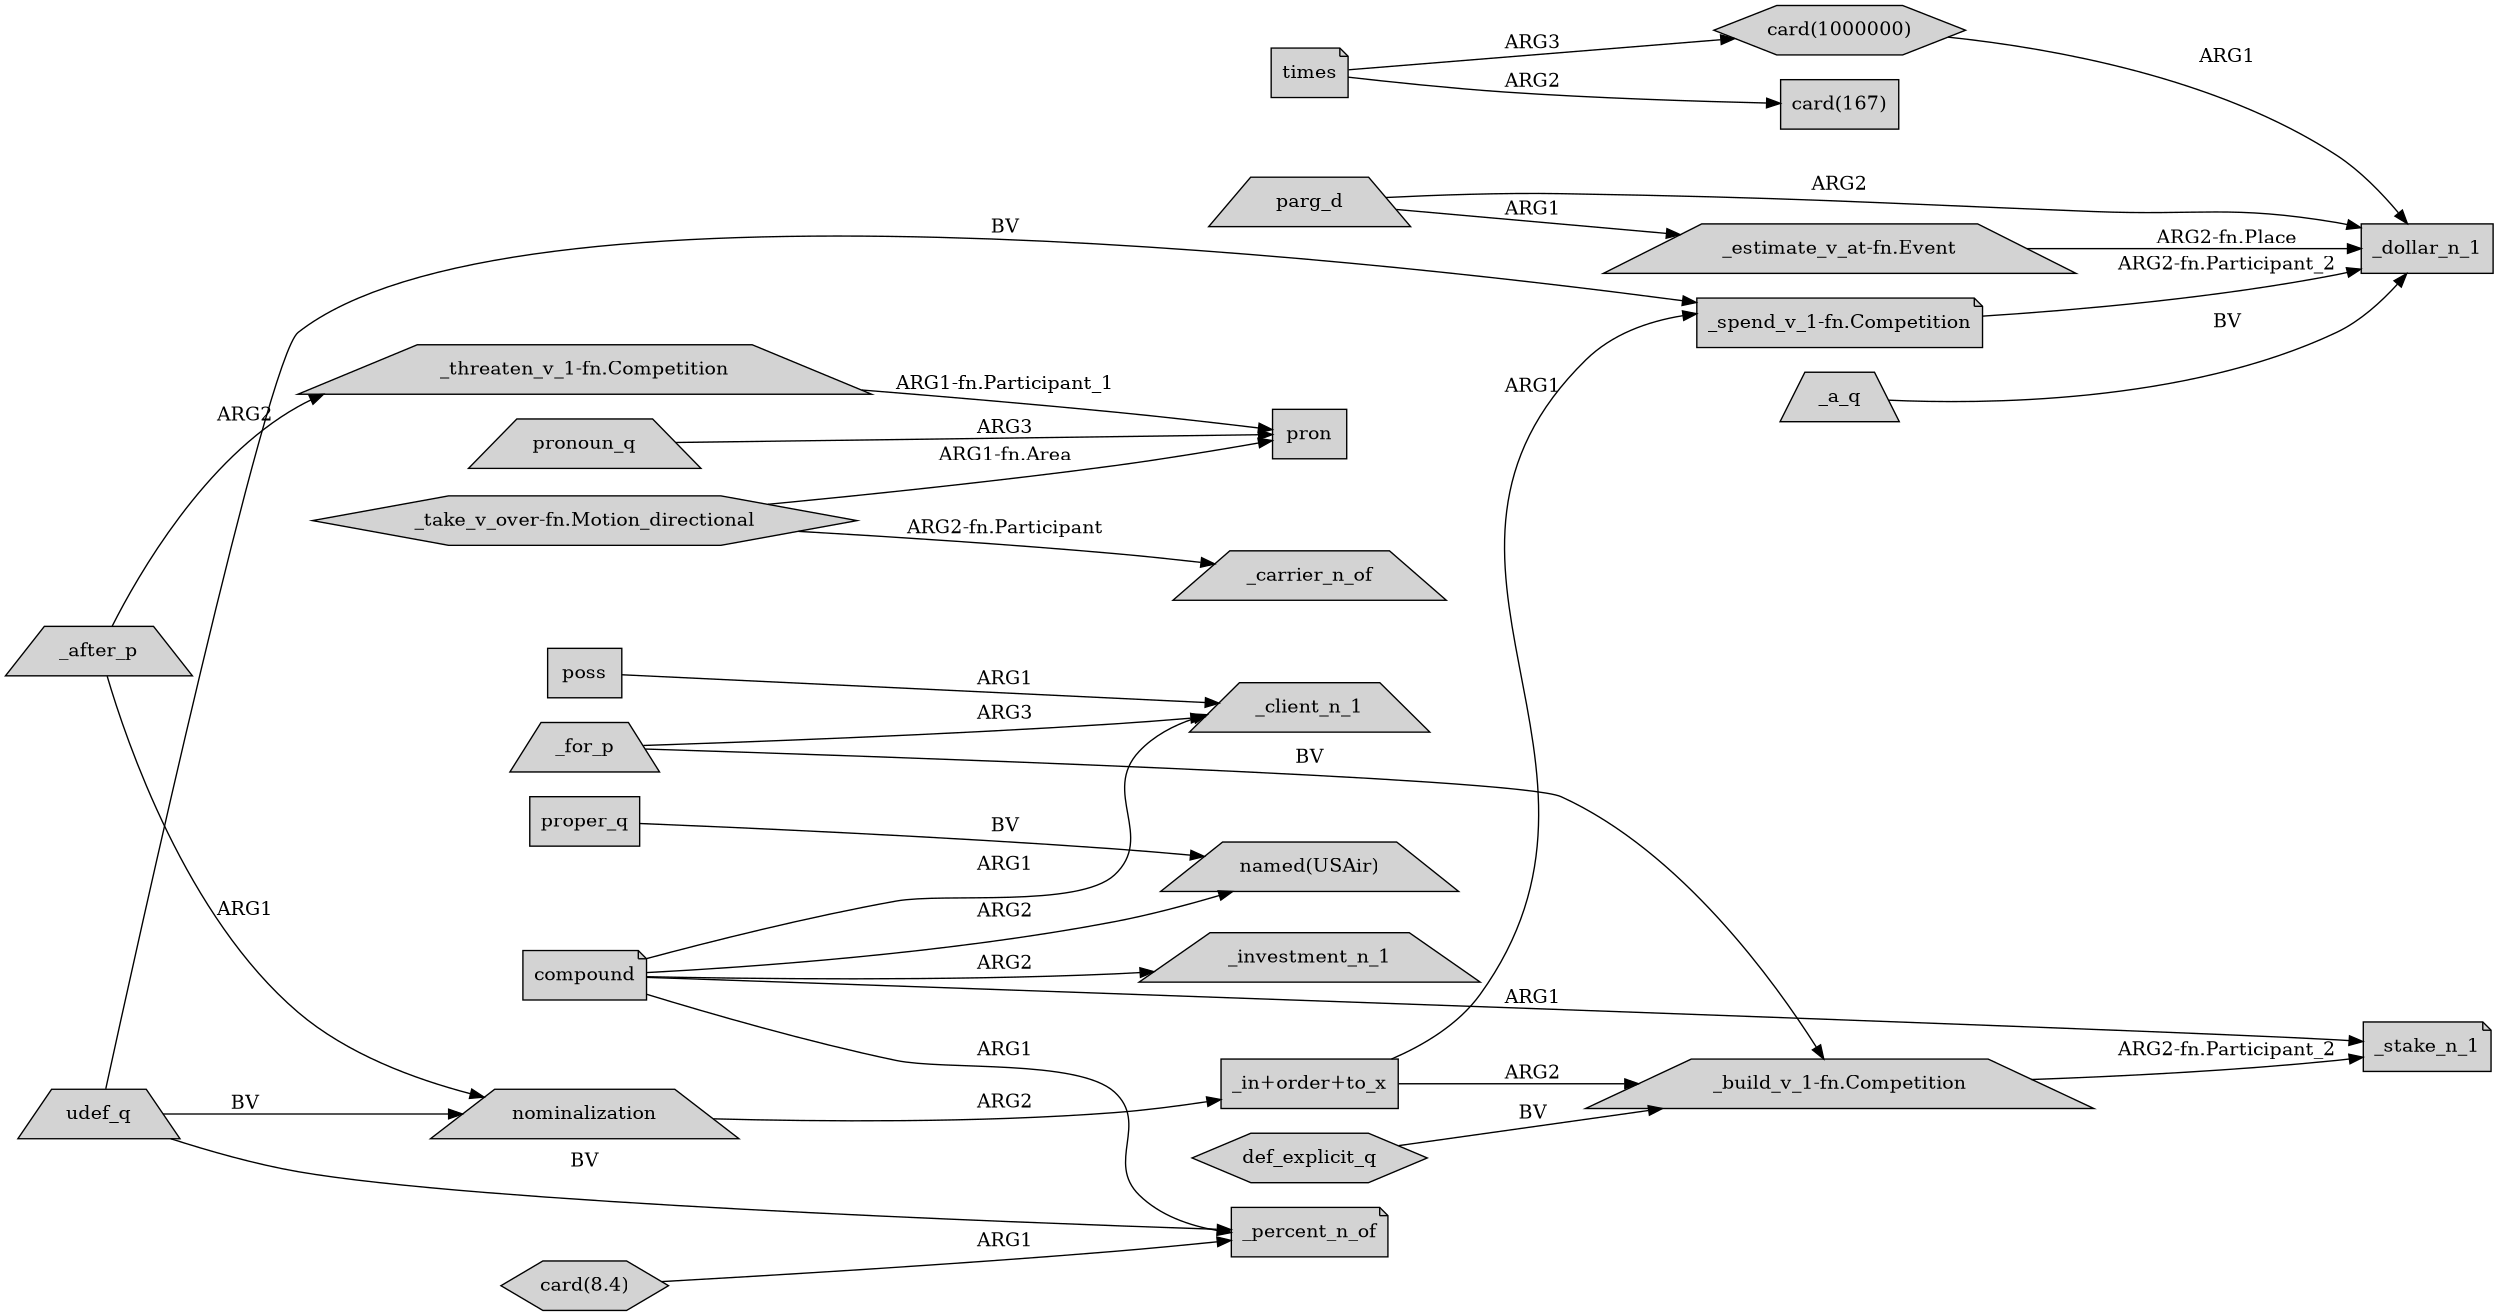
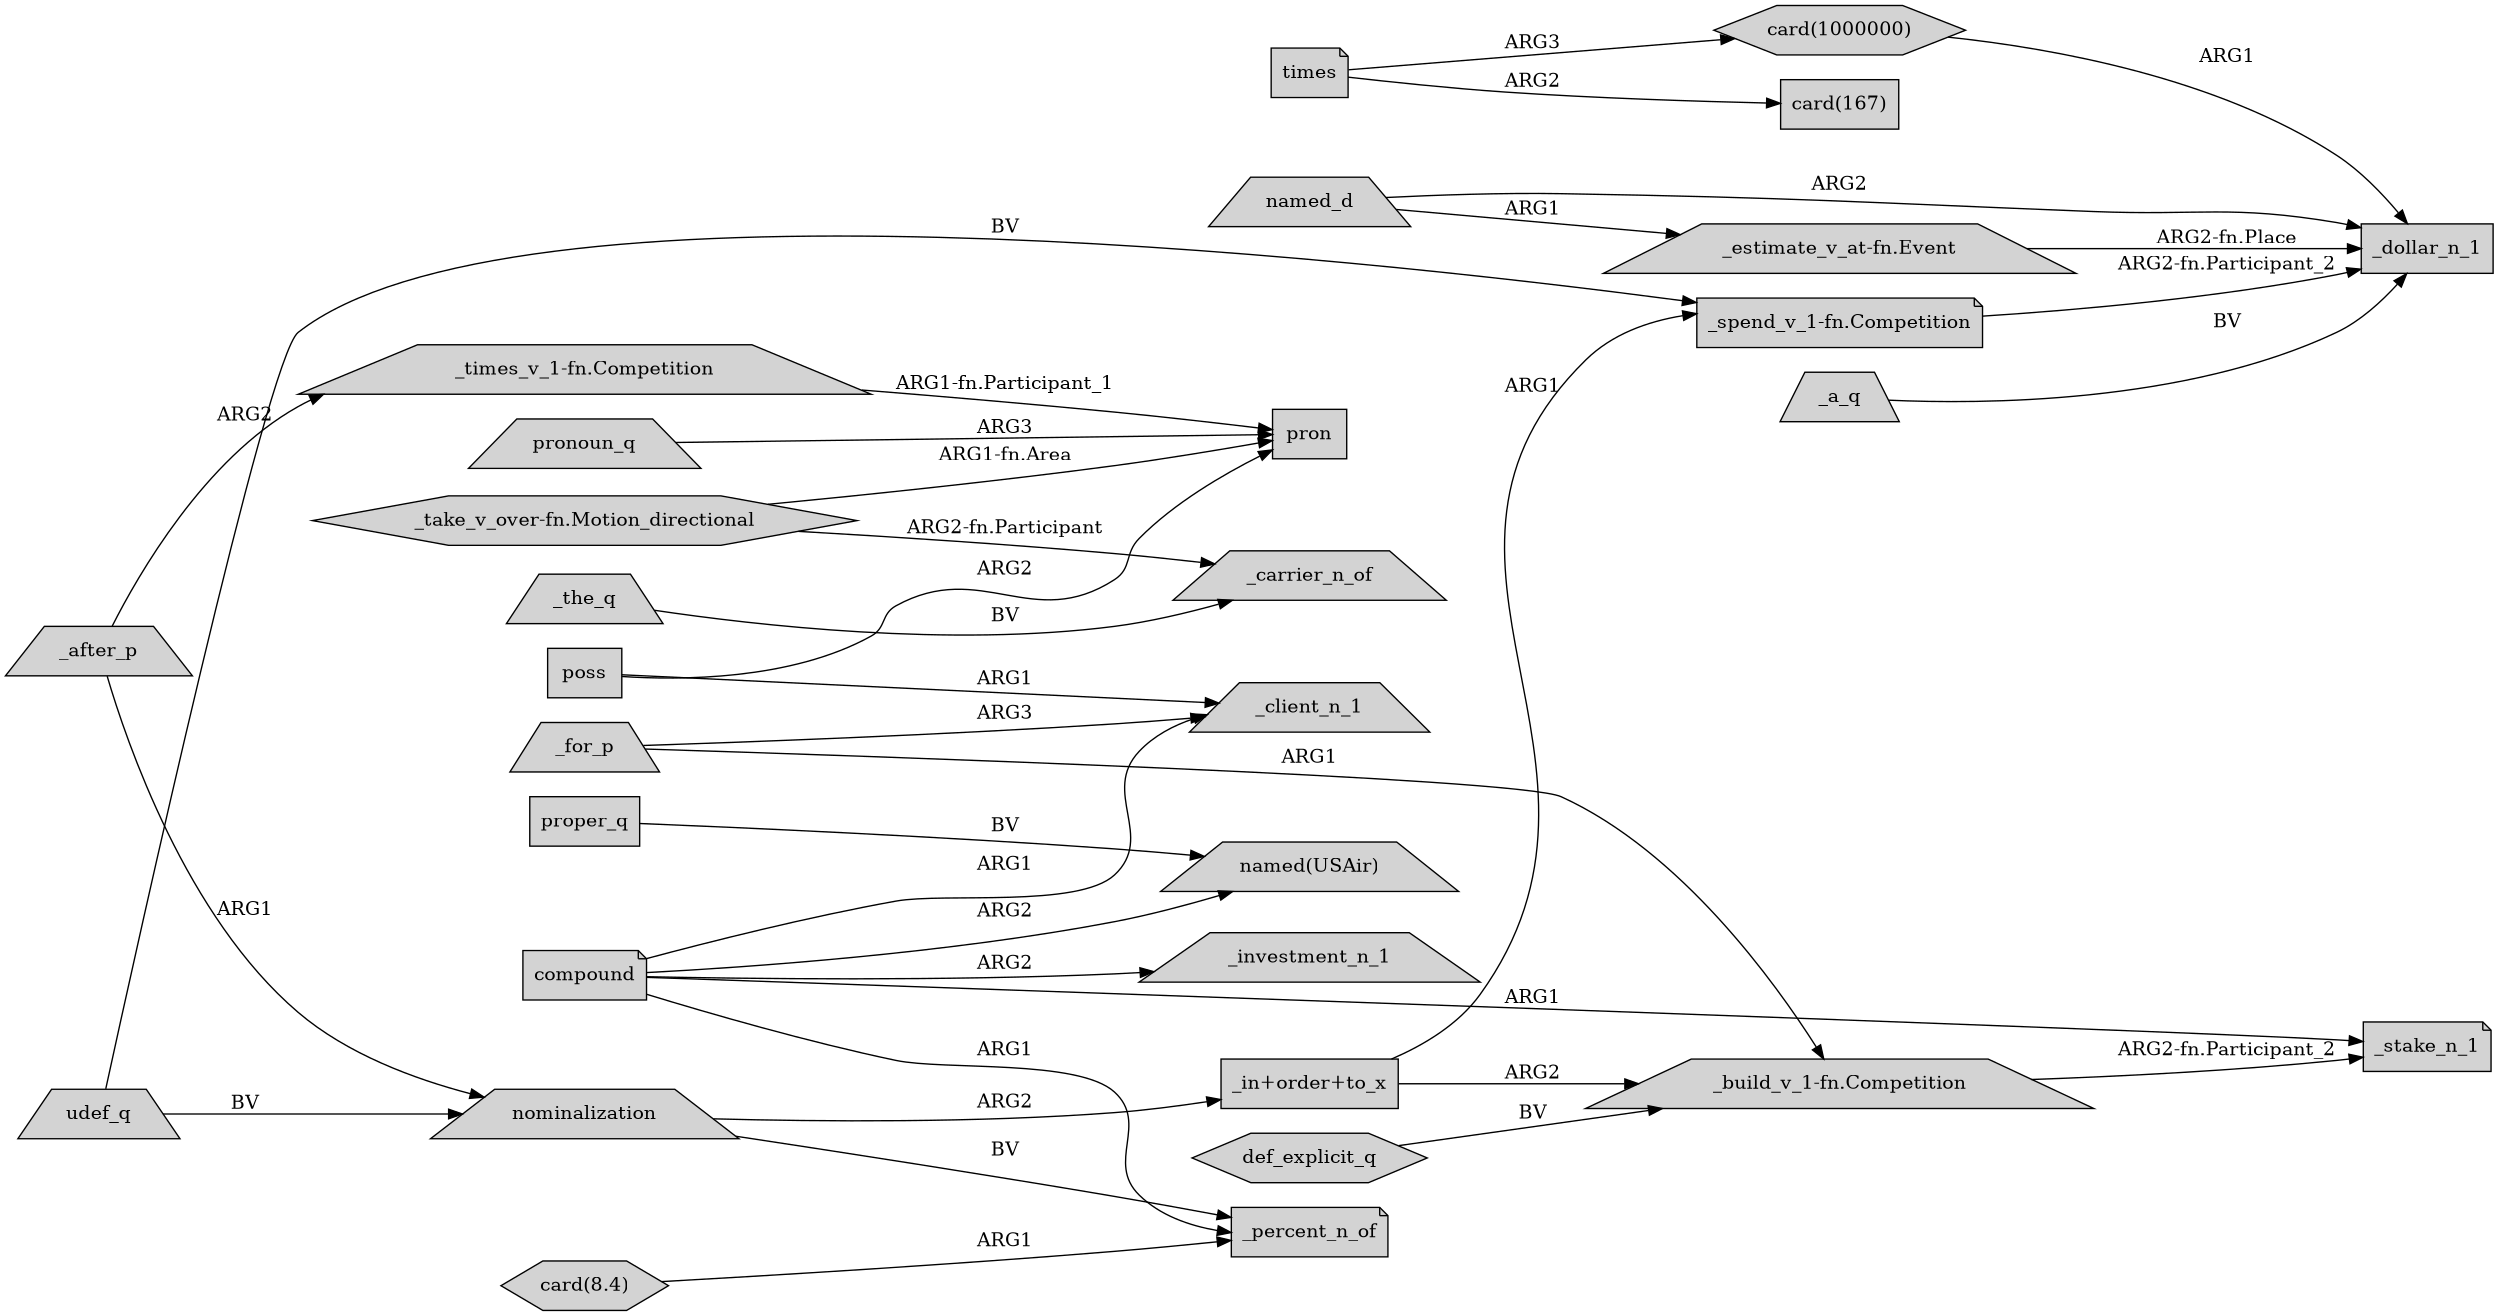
node "parg_d": label "parg_d" -> "named_d"
node "_threaten_v_1-fn.Competition": label "_threaten_v_1-fn.Competition" -> "_times_v_1-fn.Competition"
edge "poss" -> "pron": added, label "ARG2"
node "_the_q": added
edge "_for_p" -> "_build_v_1-fn.Competition": label "BV" -> "ARG1"
edge "udef_q" -> "_percent_n_of": now "nominalization" -> "_percent_n_of"
